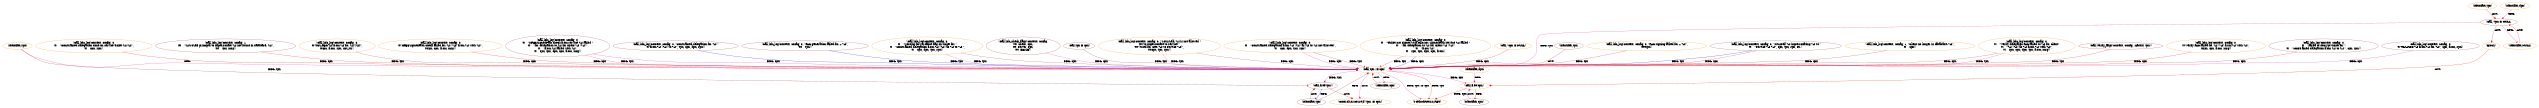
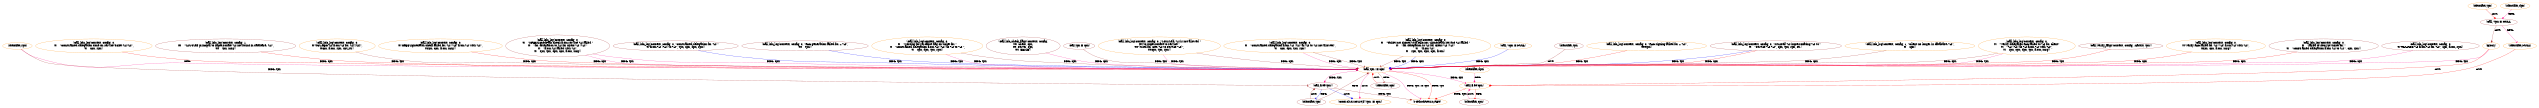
edge "(Call,*tpn = NULL)" -> "(Call,tpn != cpn)": now "(Block,)" -> "(Call,tpn != cpn)"
edge "(Identifier,NULL)" -> "(Call,*tpn = NULL)": now "(Identifier,NULL)" -> "(Call,free(cpn))"
edge "(Call,*cpn = NULL)" -> "(Call,tpn != cpn)": color red -> blue
edge "(Call,free(tpn))" -> "(ControlStructure,if (tpn != cpn))": color red -> blue
edge "(Call,free(tpn))" -> "(MethodReturn,RET)": added, label "DDG: tpn"
